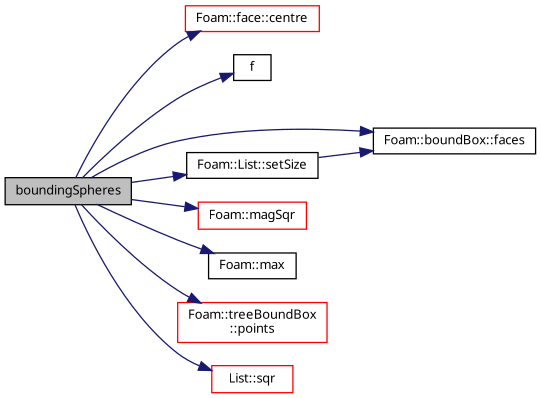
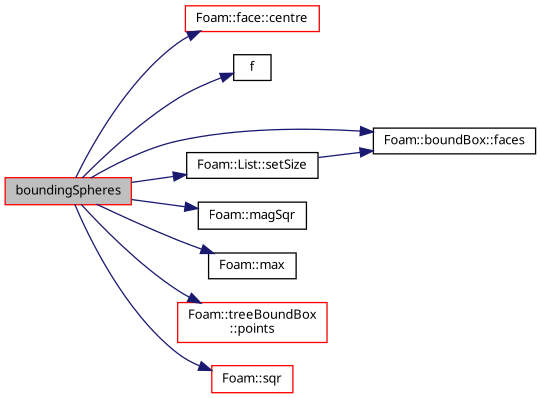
node "boundingSpheres": color black -> red
node "Foam::magSqr": color red -> black
node "List::sqr": label "List::sqr" -> "Foam::sqr"
